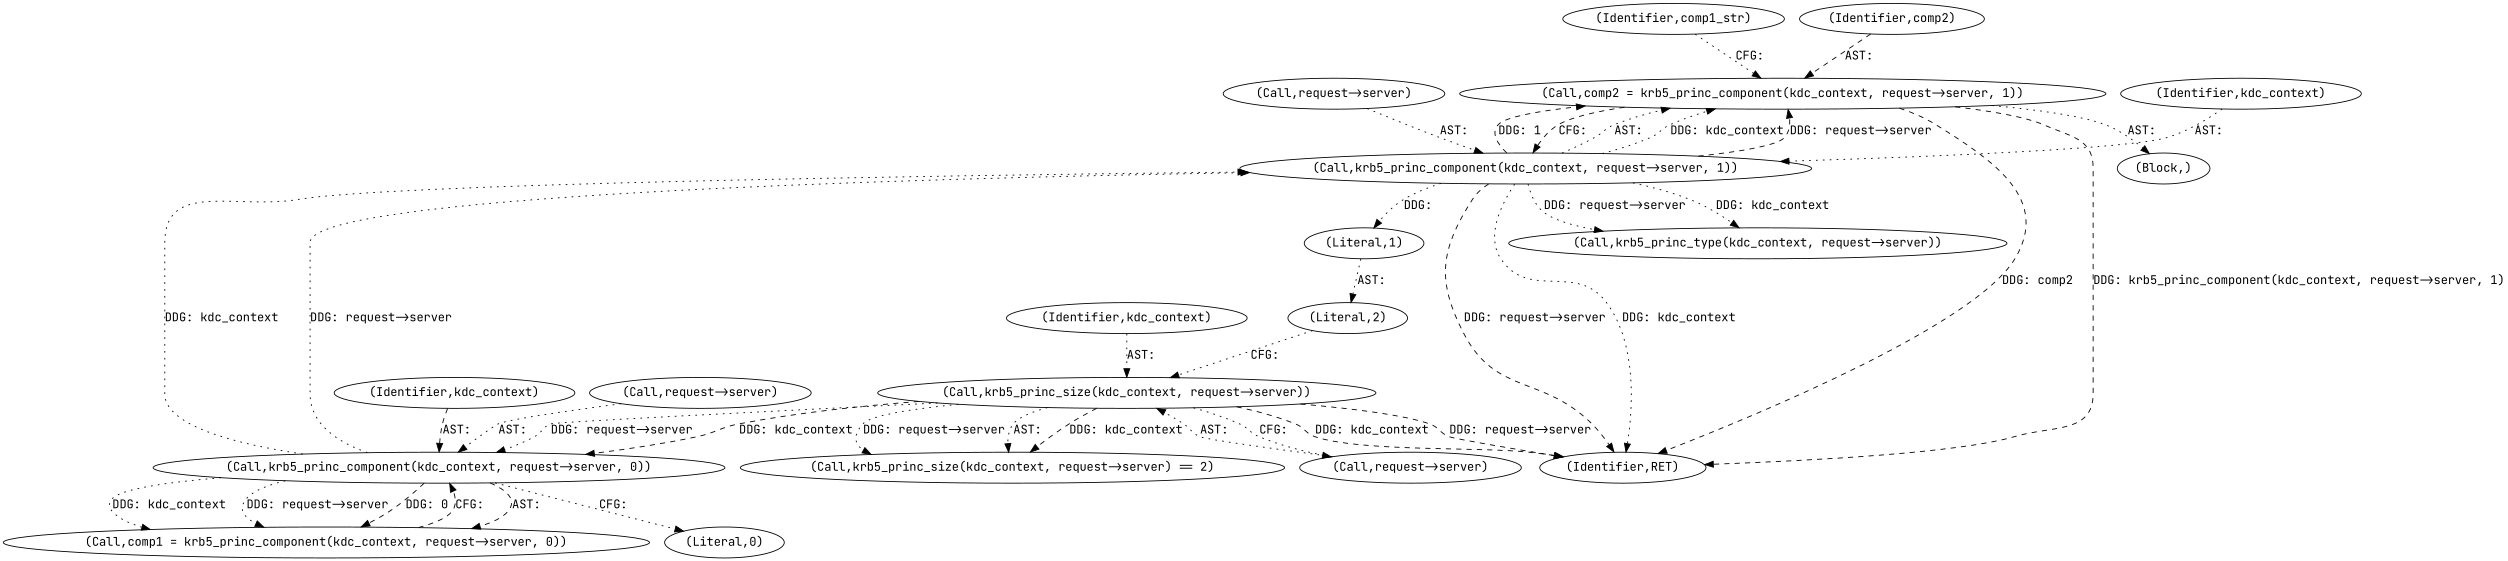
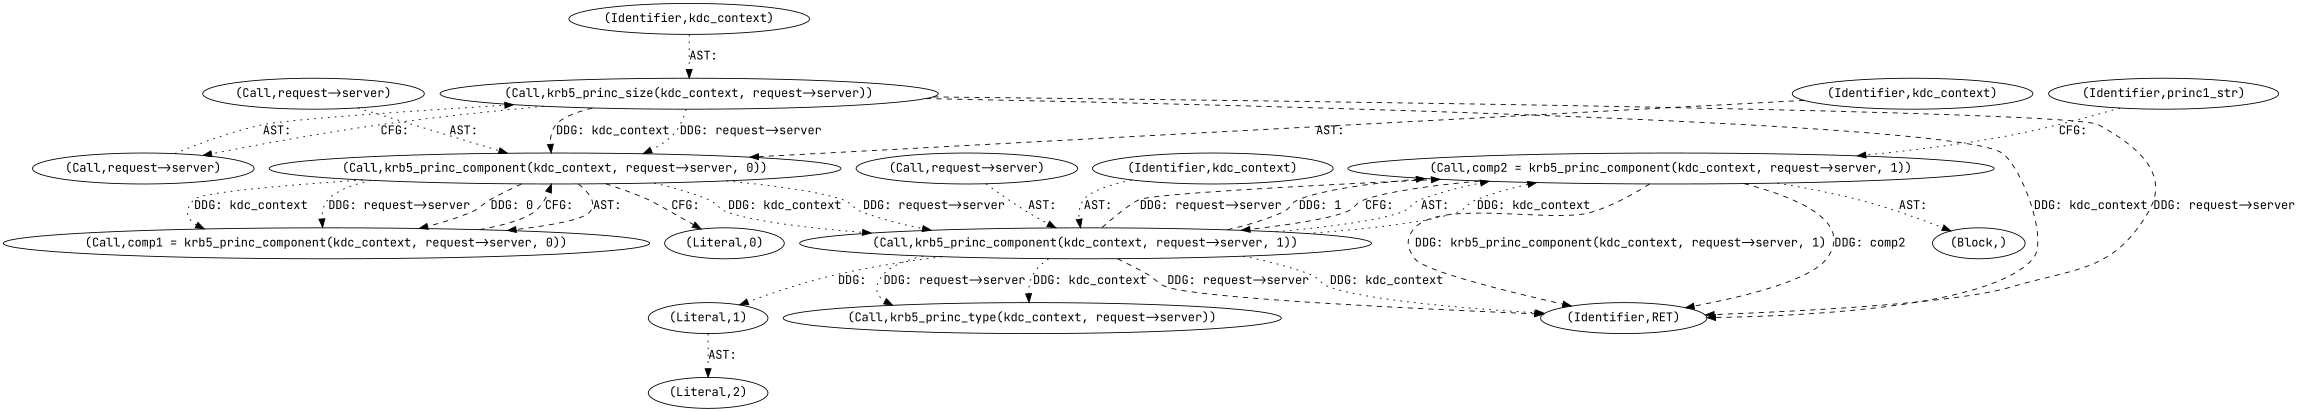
node "(Identifier,comp1_str)": label "(Identifier,comp1_str)" -> "(Identifier,princ1_str)"
node "(Identifier,comp2)": removed
edge "(Literal,2)" -> "(Call,krb5_princ_size(kdc_context, request->server))": removed, label "CFG:"
node "(Call,krb5_princ_size(kdc_context, request->server) == 2)": removed
edge "(Call,krb5_princ_component(kdc_context, request->server, 0))" -> "(Literal,0)": style dotted -> dashed
